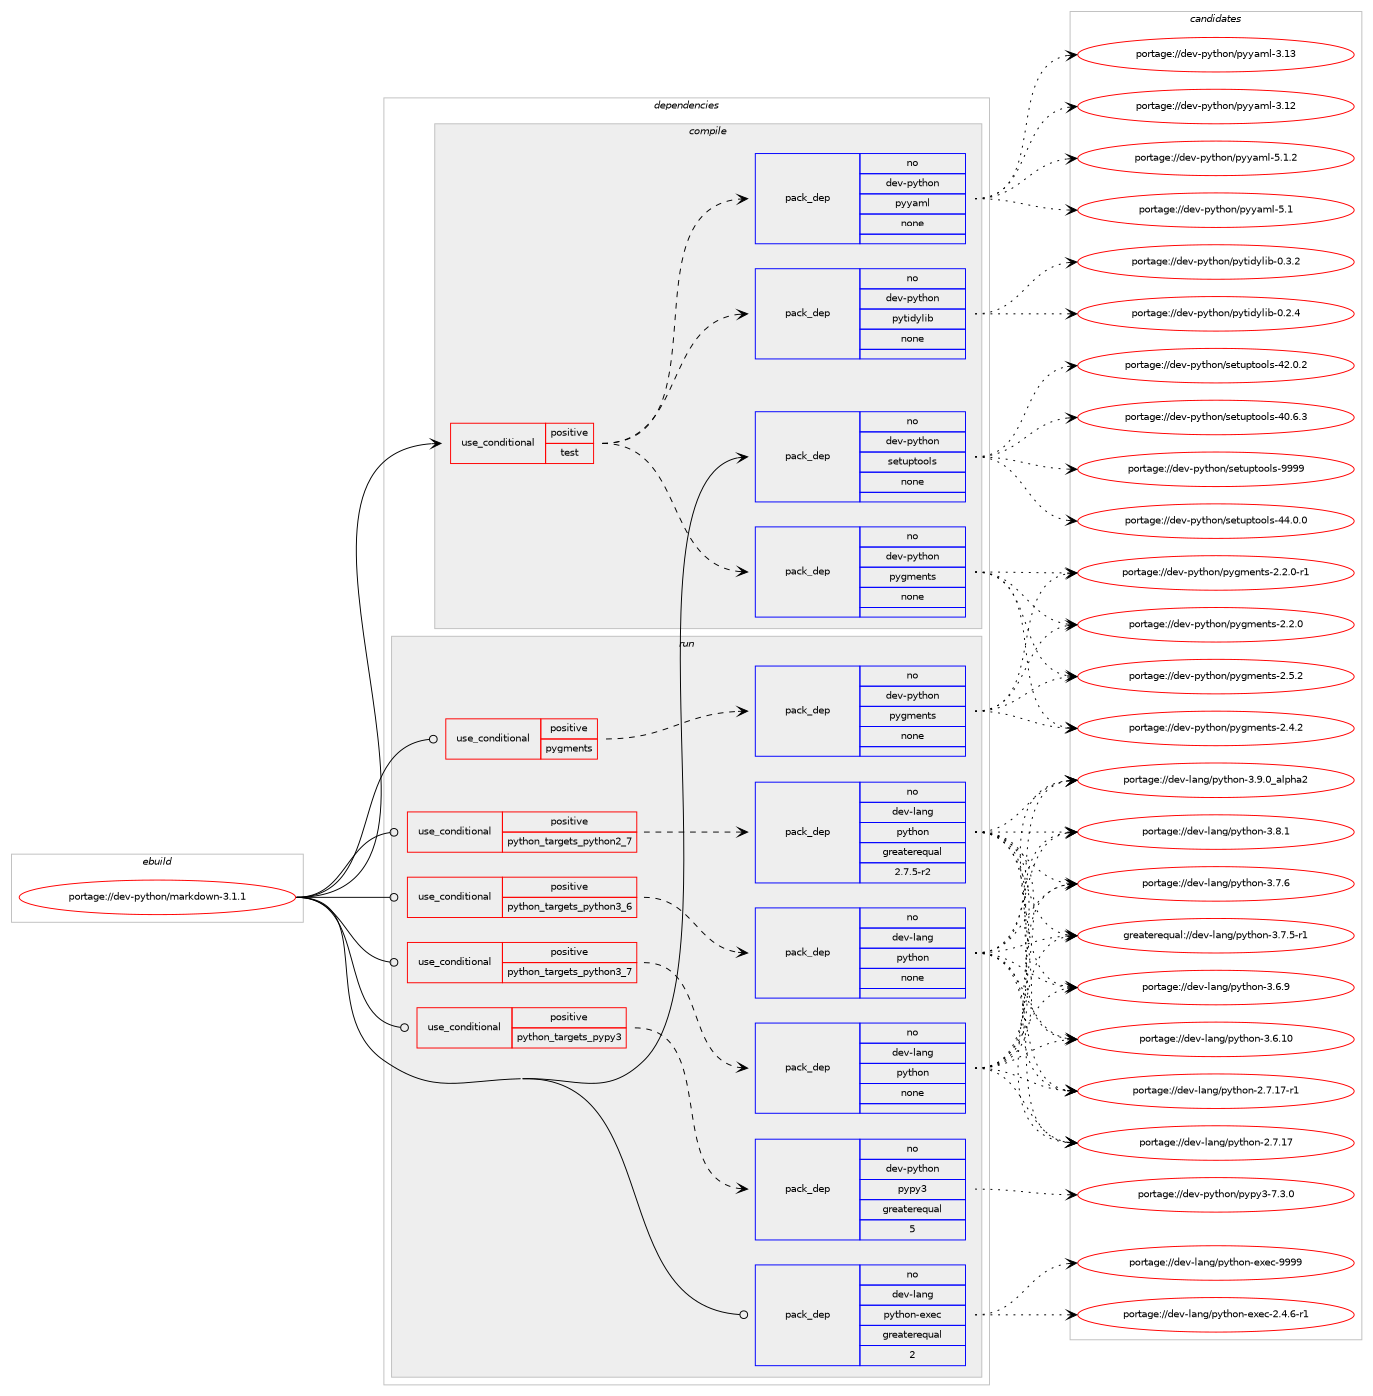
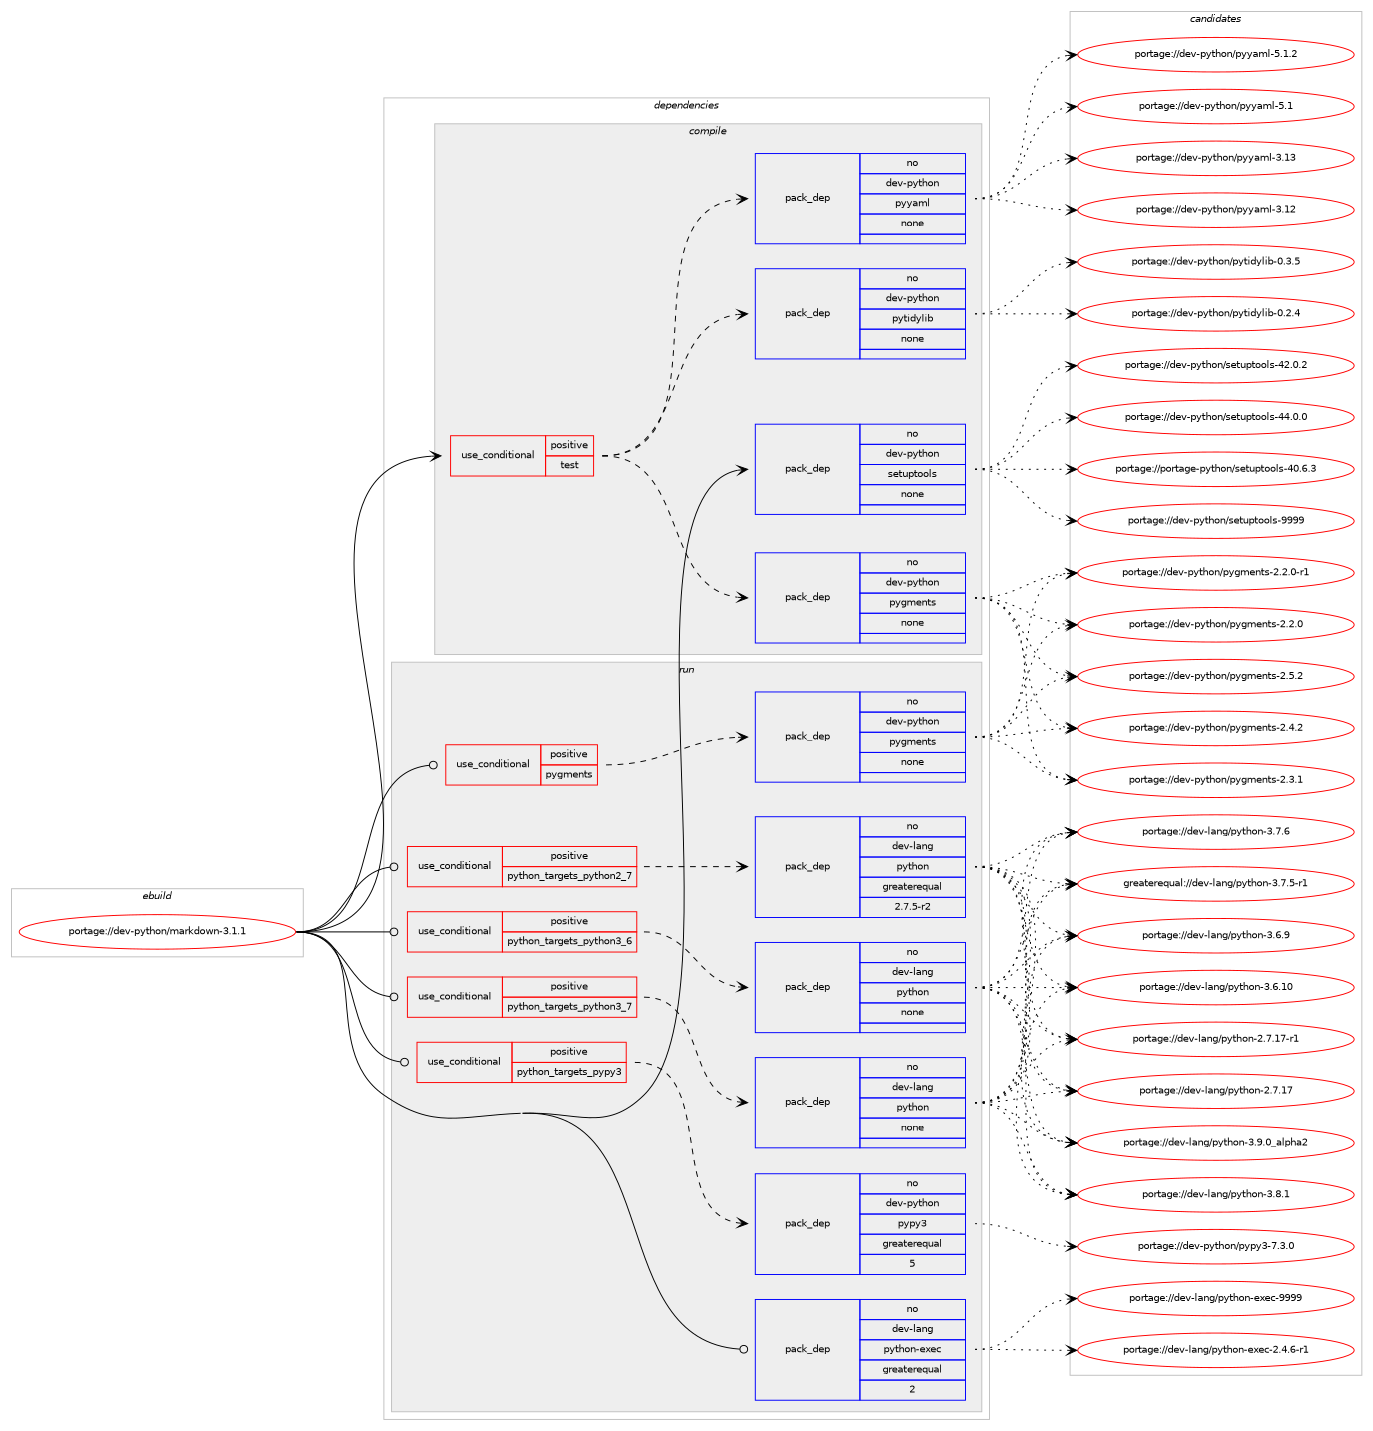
node "portage://dev-python/pytidylib-0.3.2": label "portage://dev-python/pytidylib-0.3.2" -> "portage://dev-python/pytidylib-0.3.5"
node "portage://dev-python/setuptools-40.6.3": label "portage://dev-python/setuptools-40.6.3" -> "portage://portage-python/setuptools-40.6.3"
node "portage://dev-python/pygments-2.3.1": added
